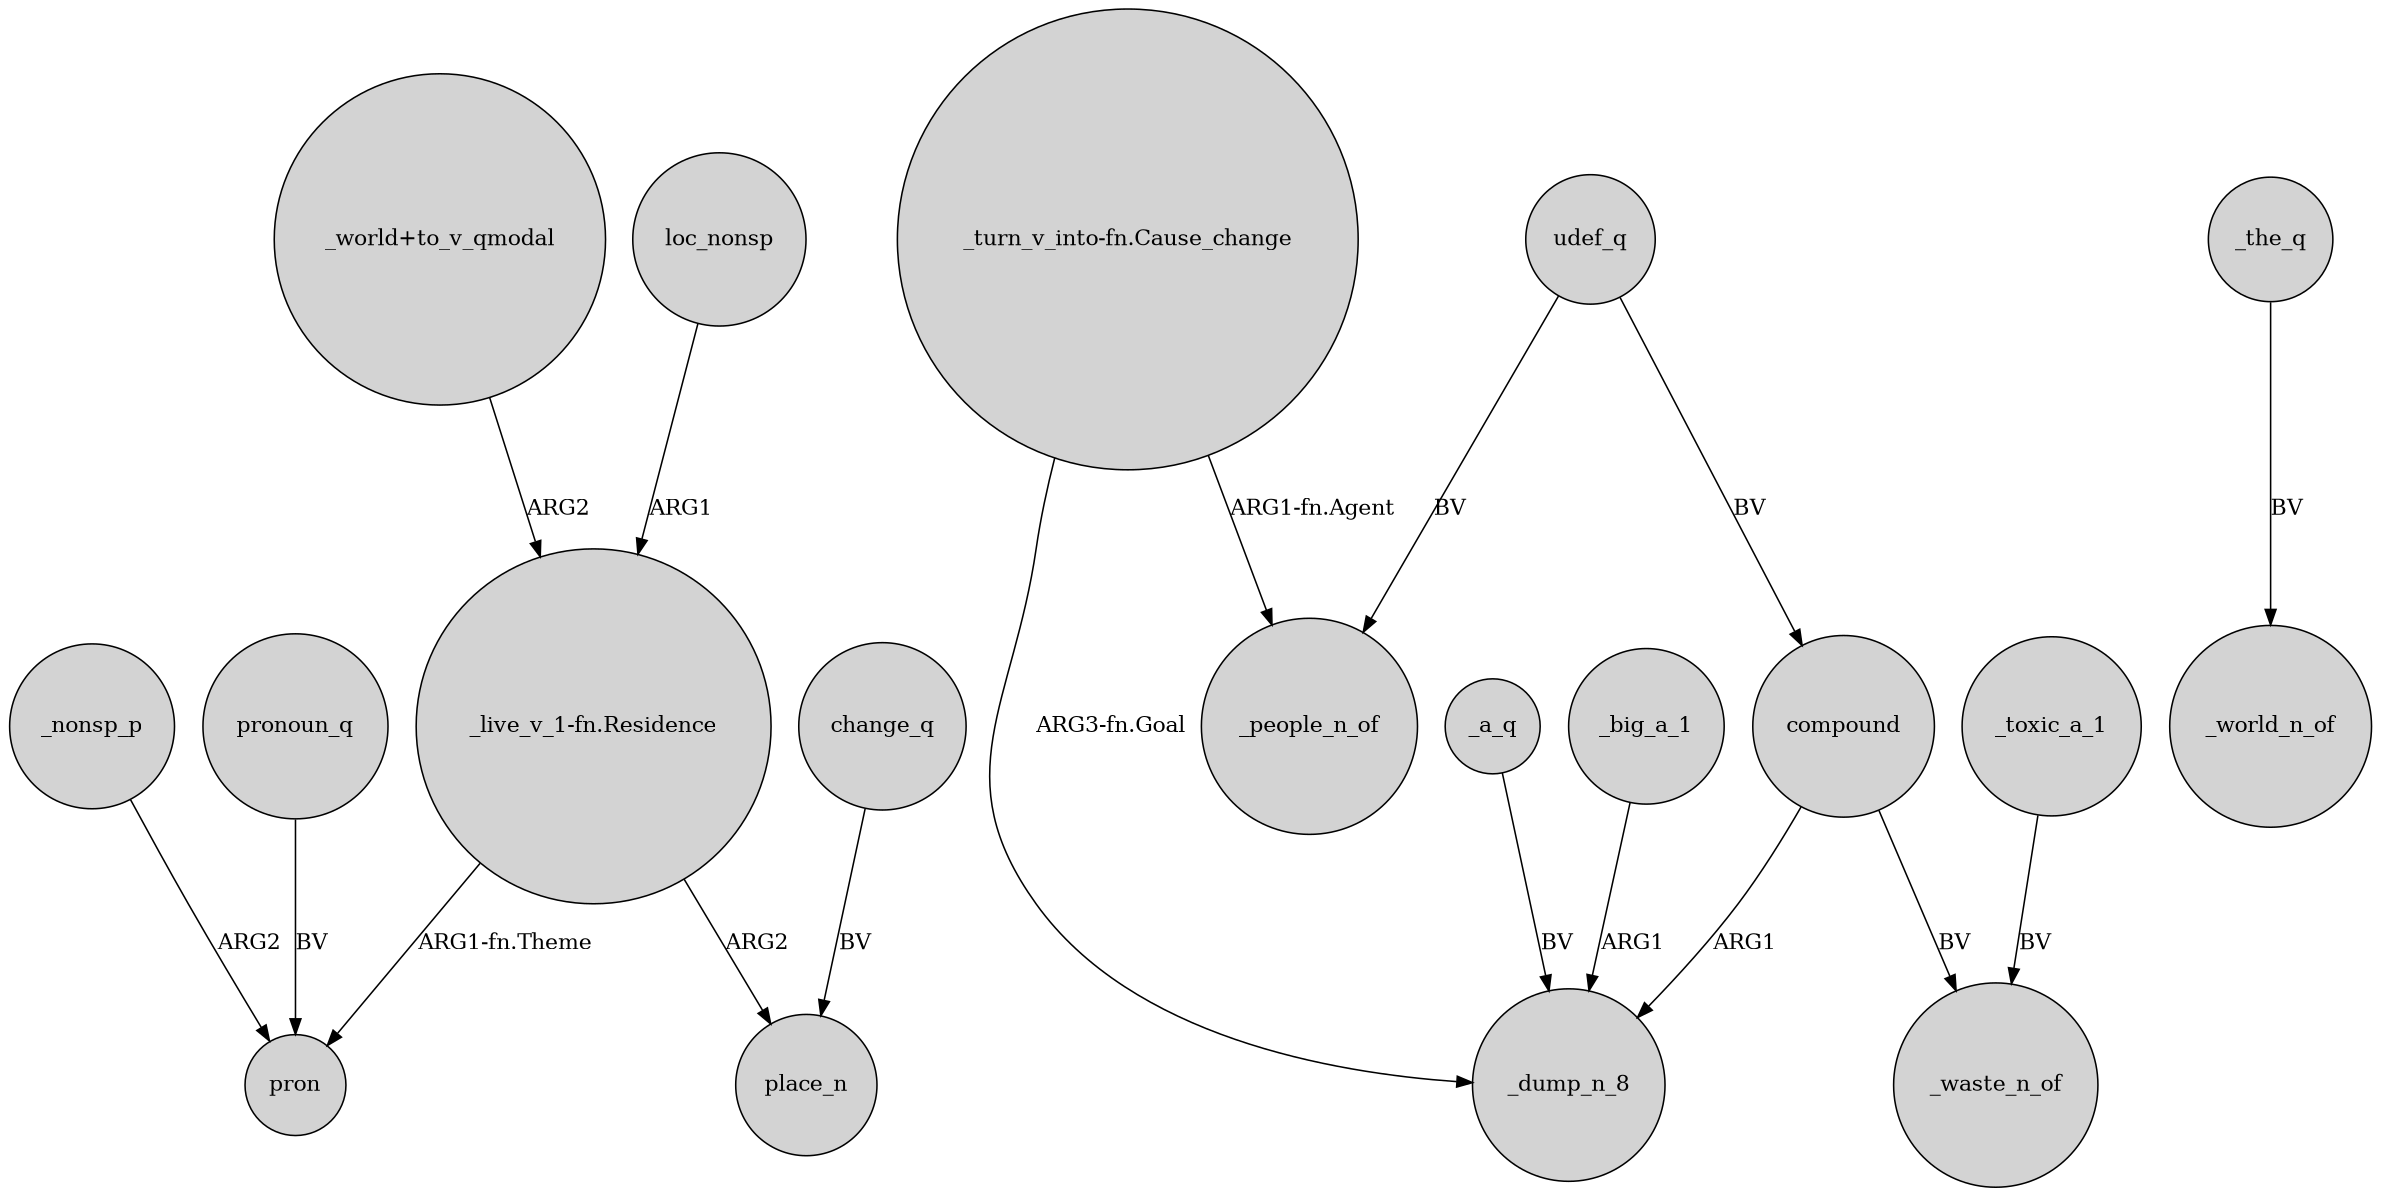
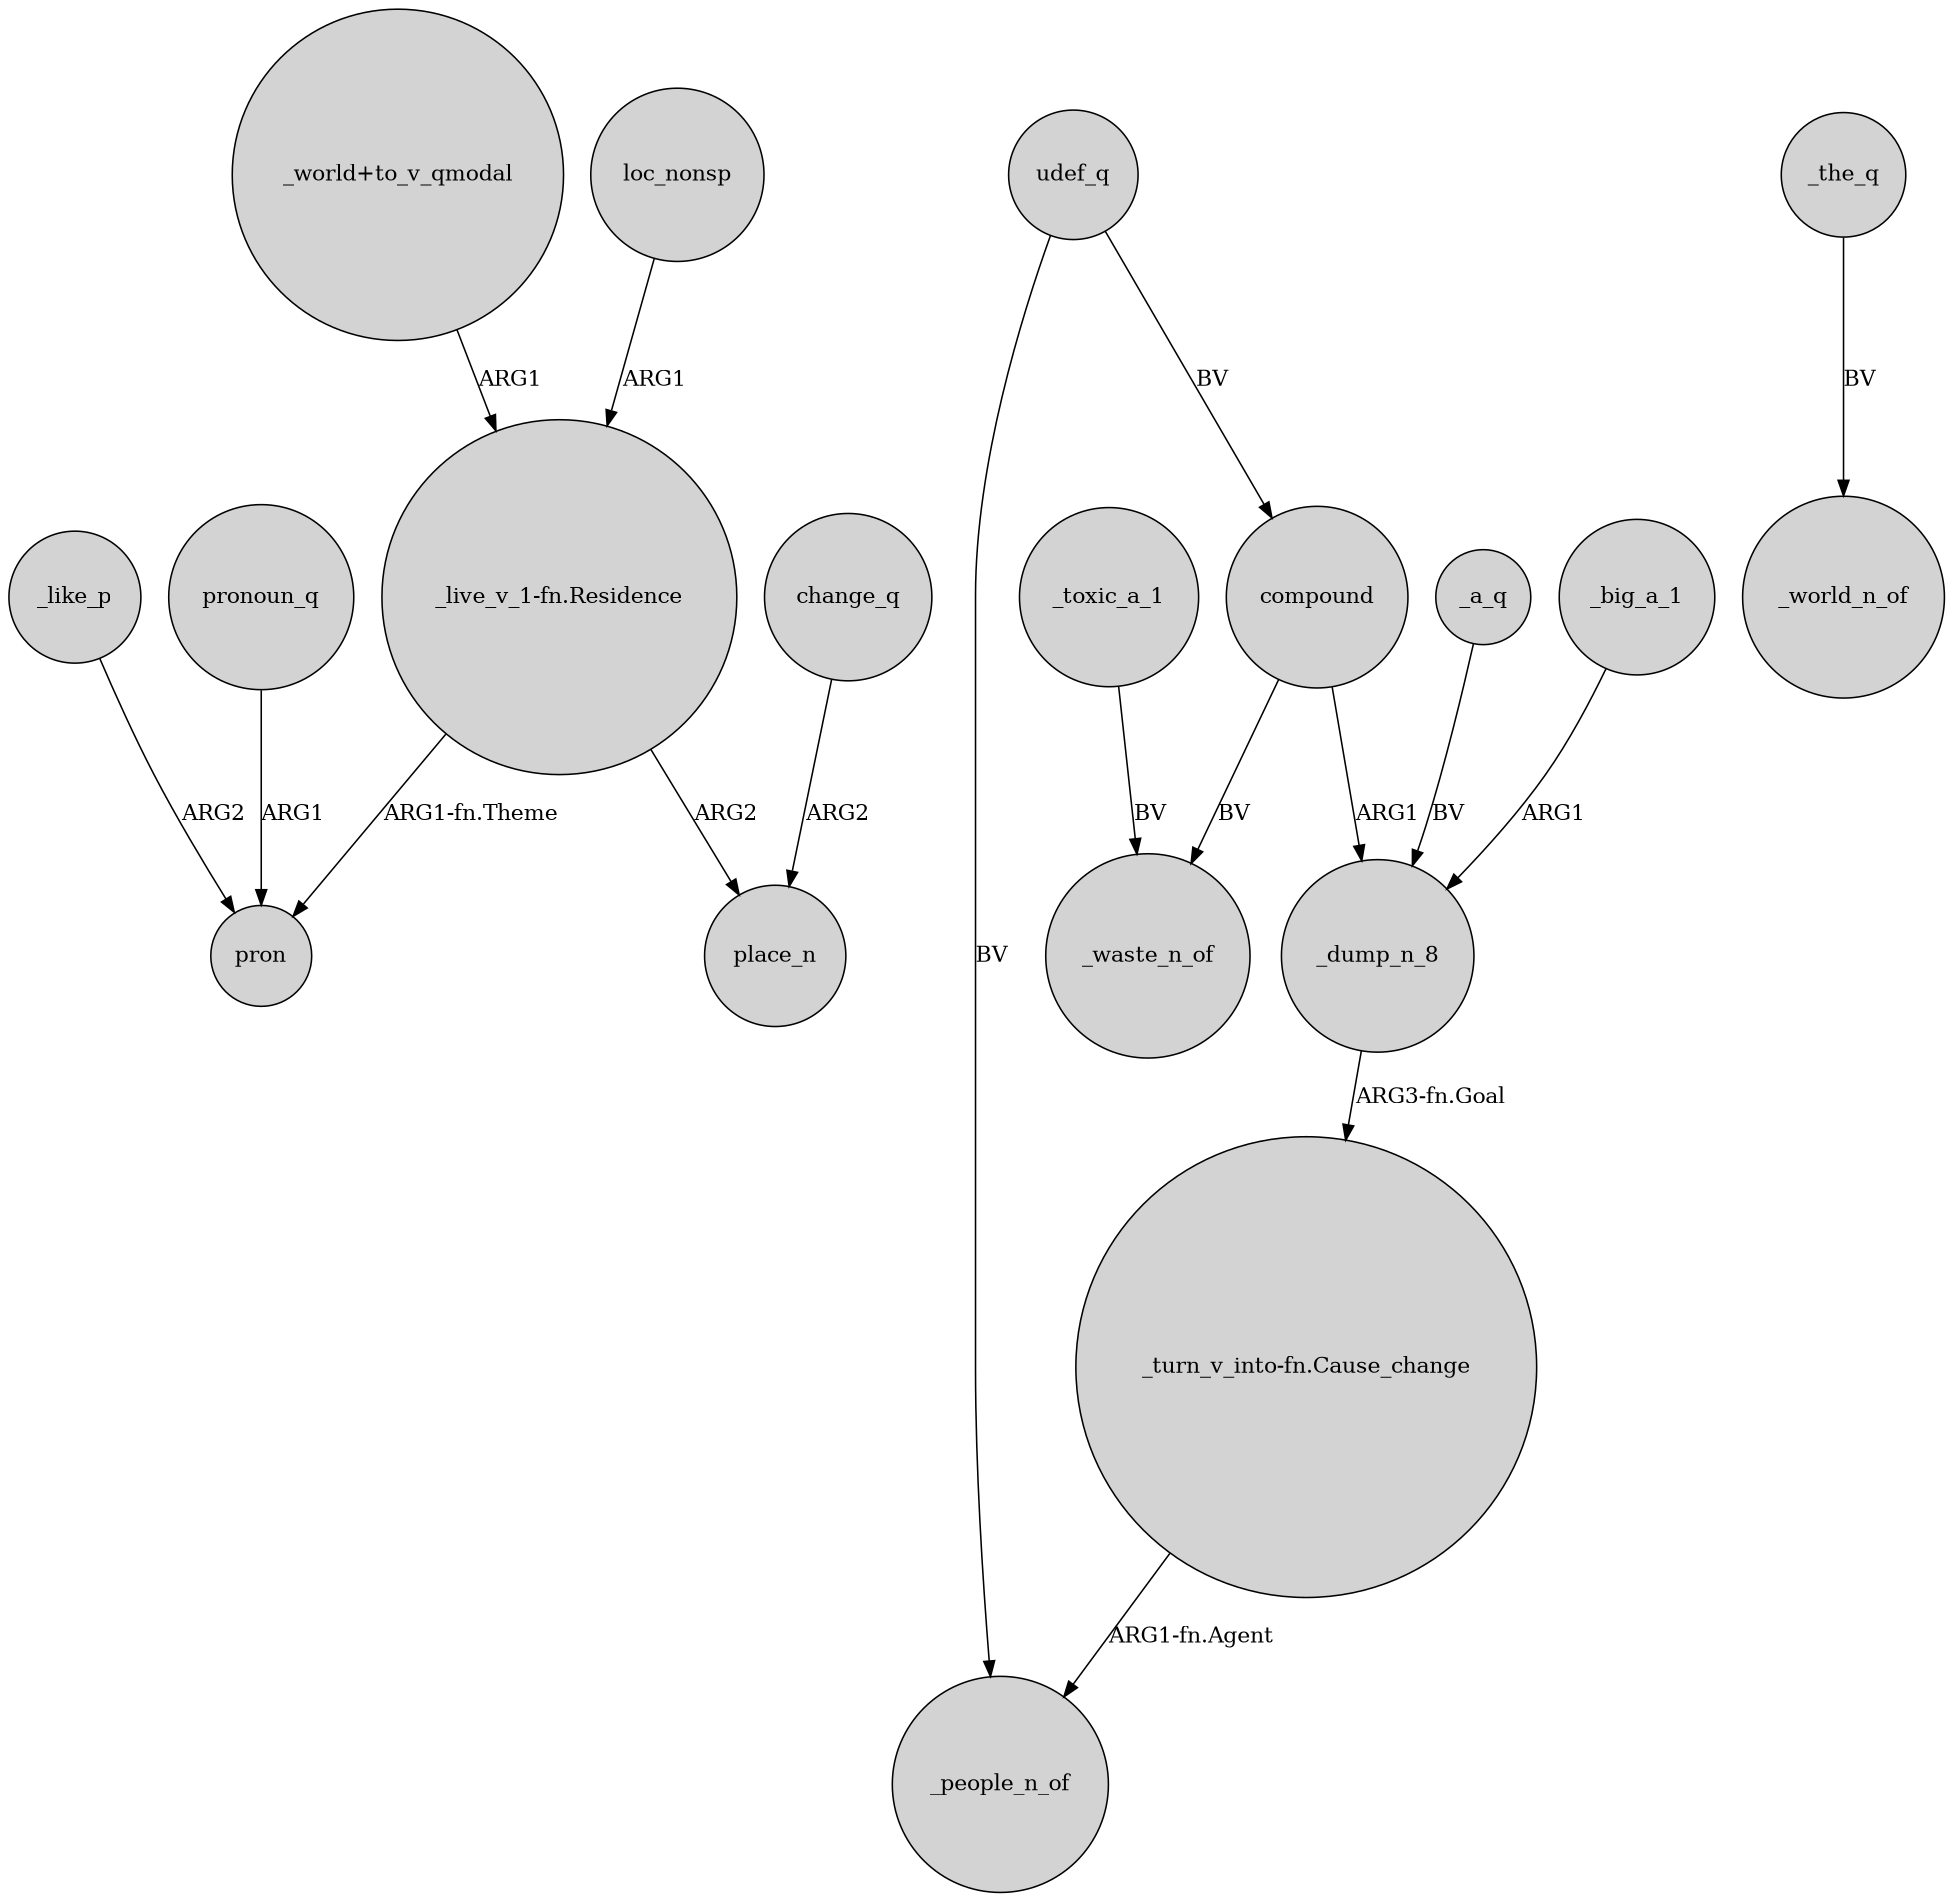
edge "_world+to_v_qmodal" -> "_live_v_1-fn.Residence": label "ARG2" -> "ARG1"
node "_nonsp_p": label "_nonsp_p" -> "_like_p"
edge "_turn_v_into-fn.Cause_change" -> "_dump_n_8": reversed
edge "pronoun_q" -> "pron": label "BV" -> "ARG1"
edge "change_q" -> "place_n": label "BV" -> "ARG2"
